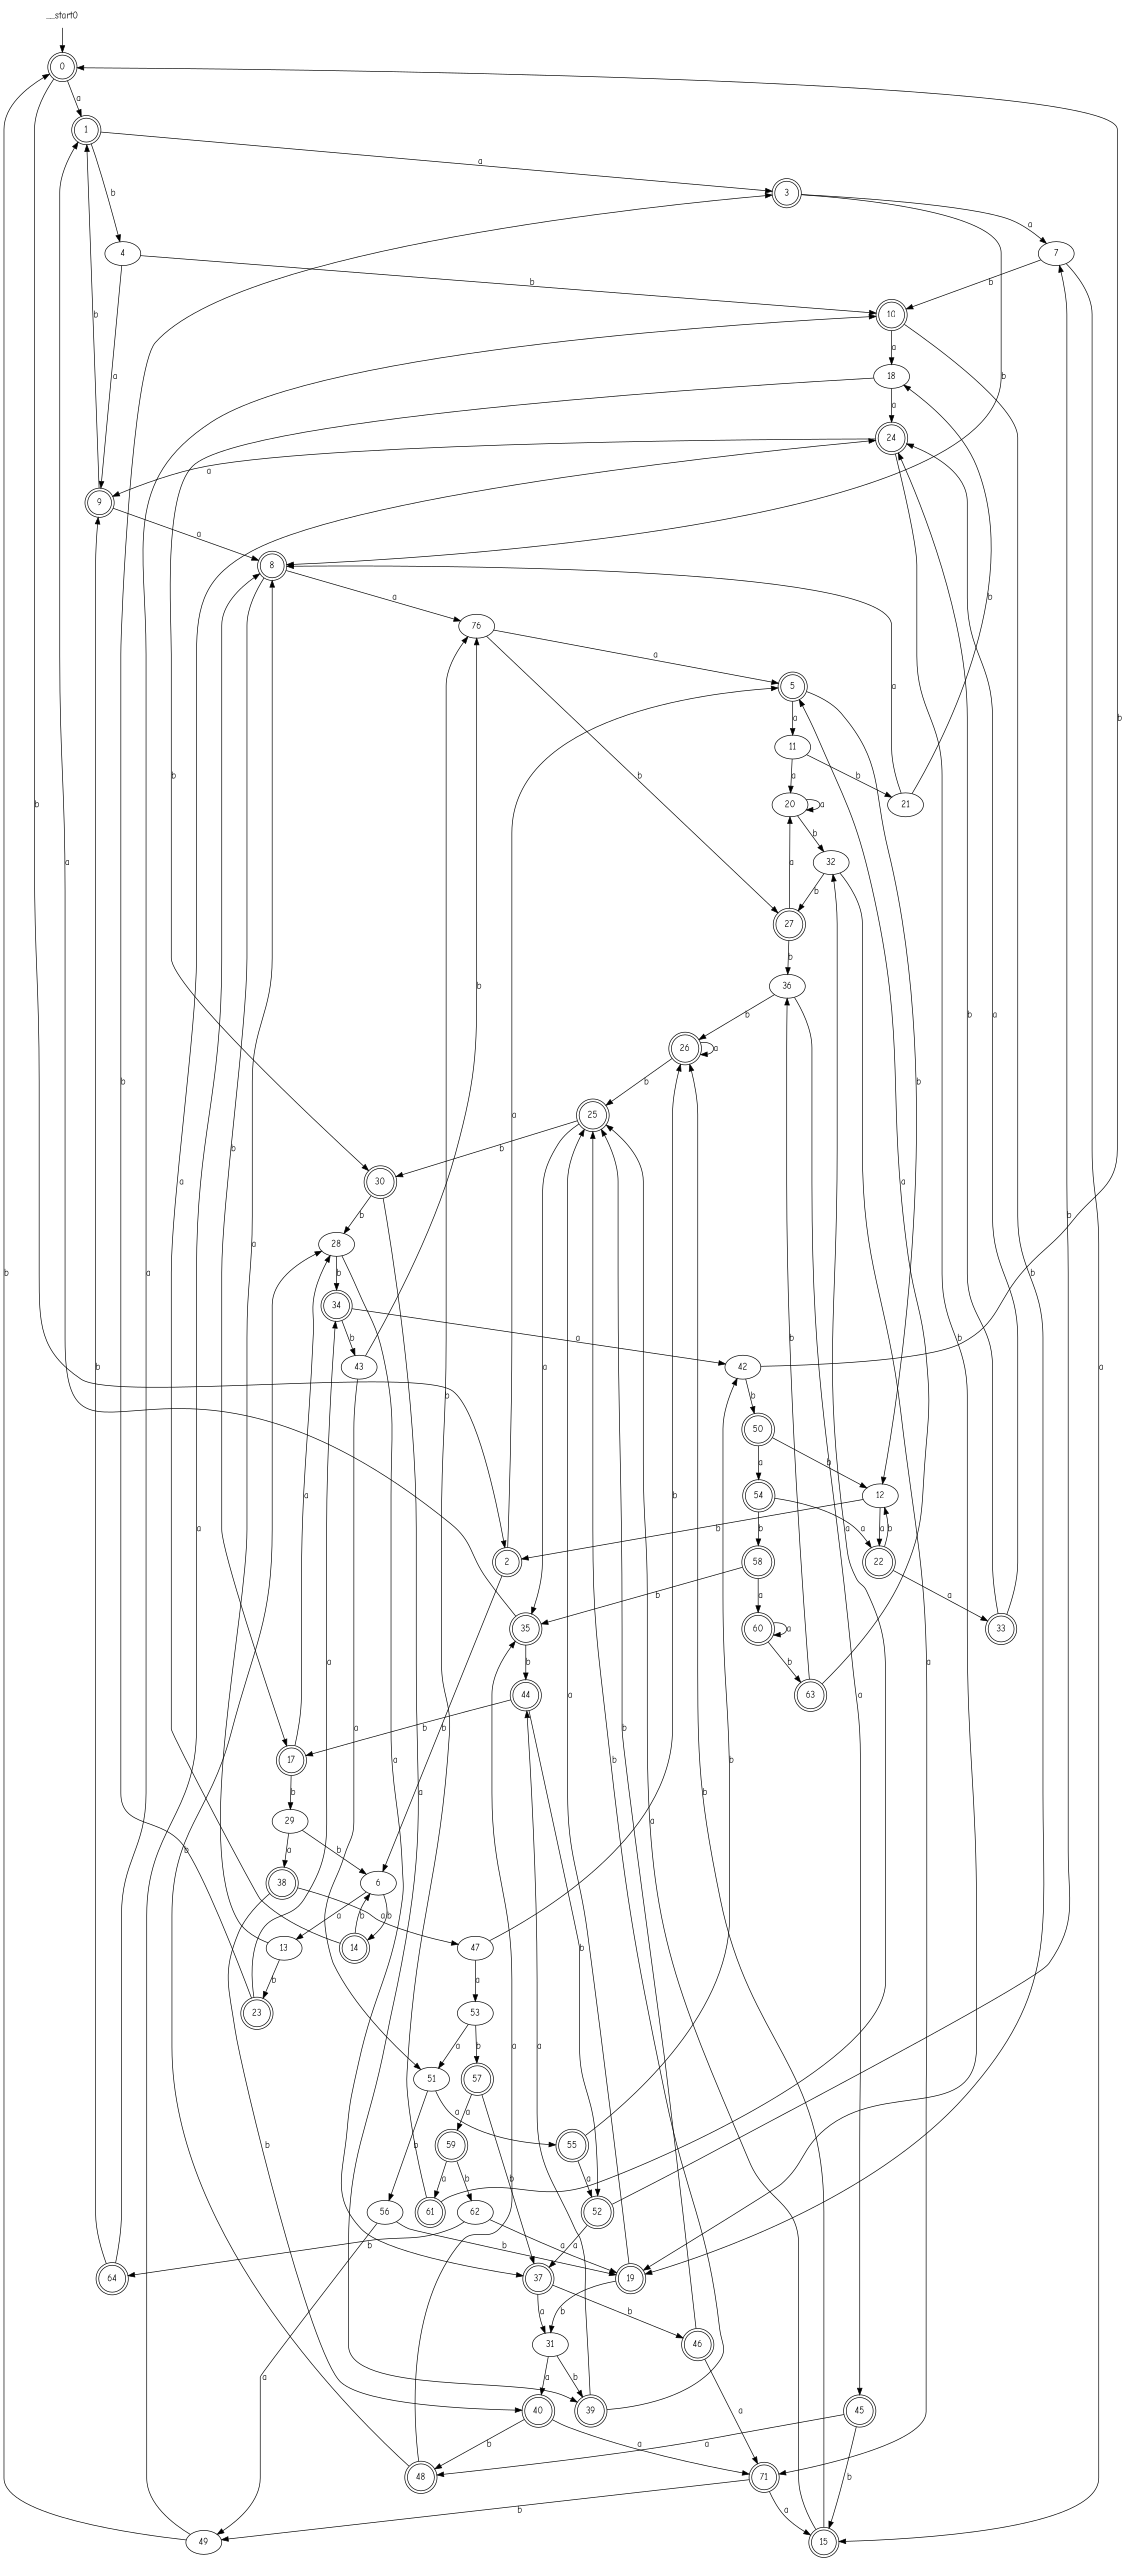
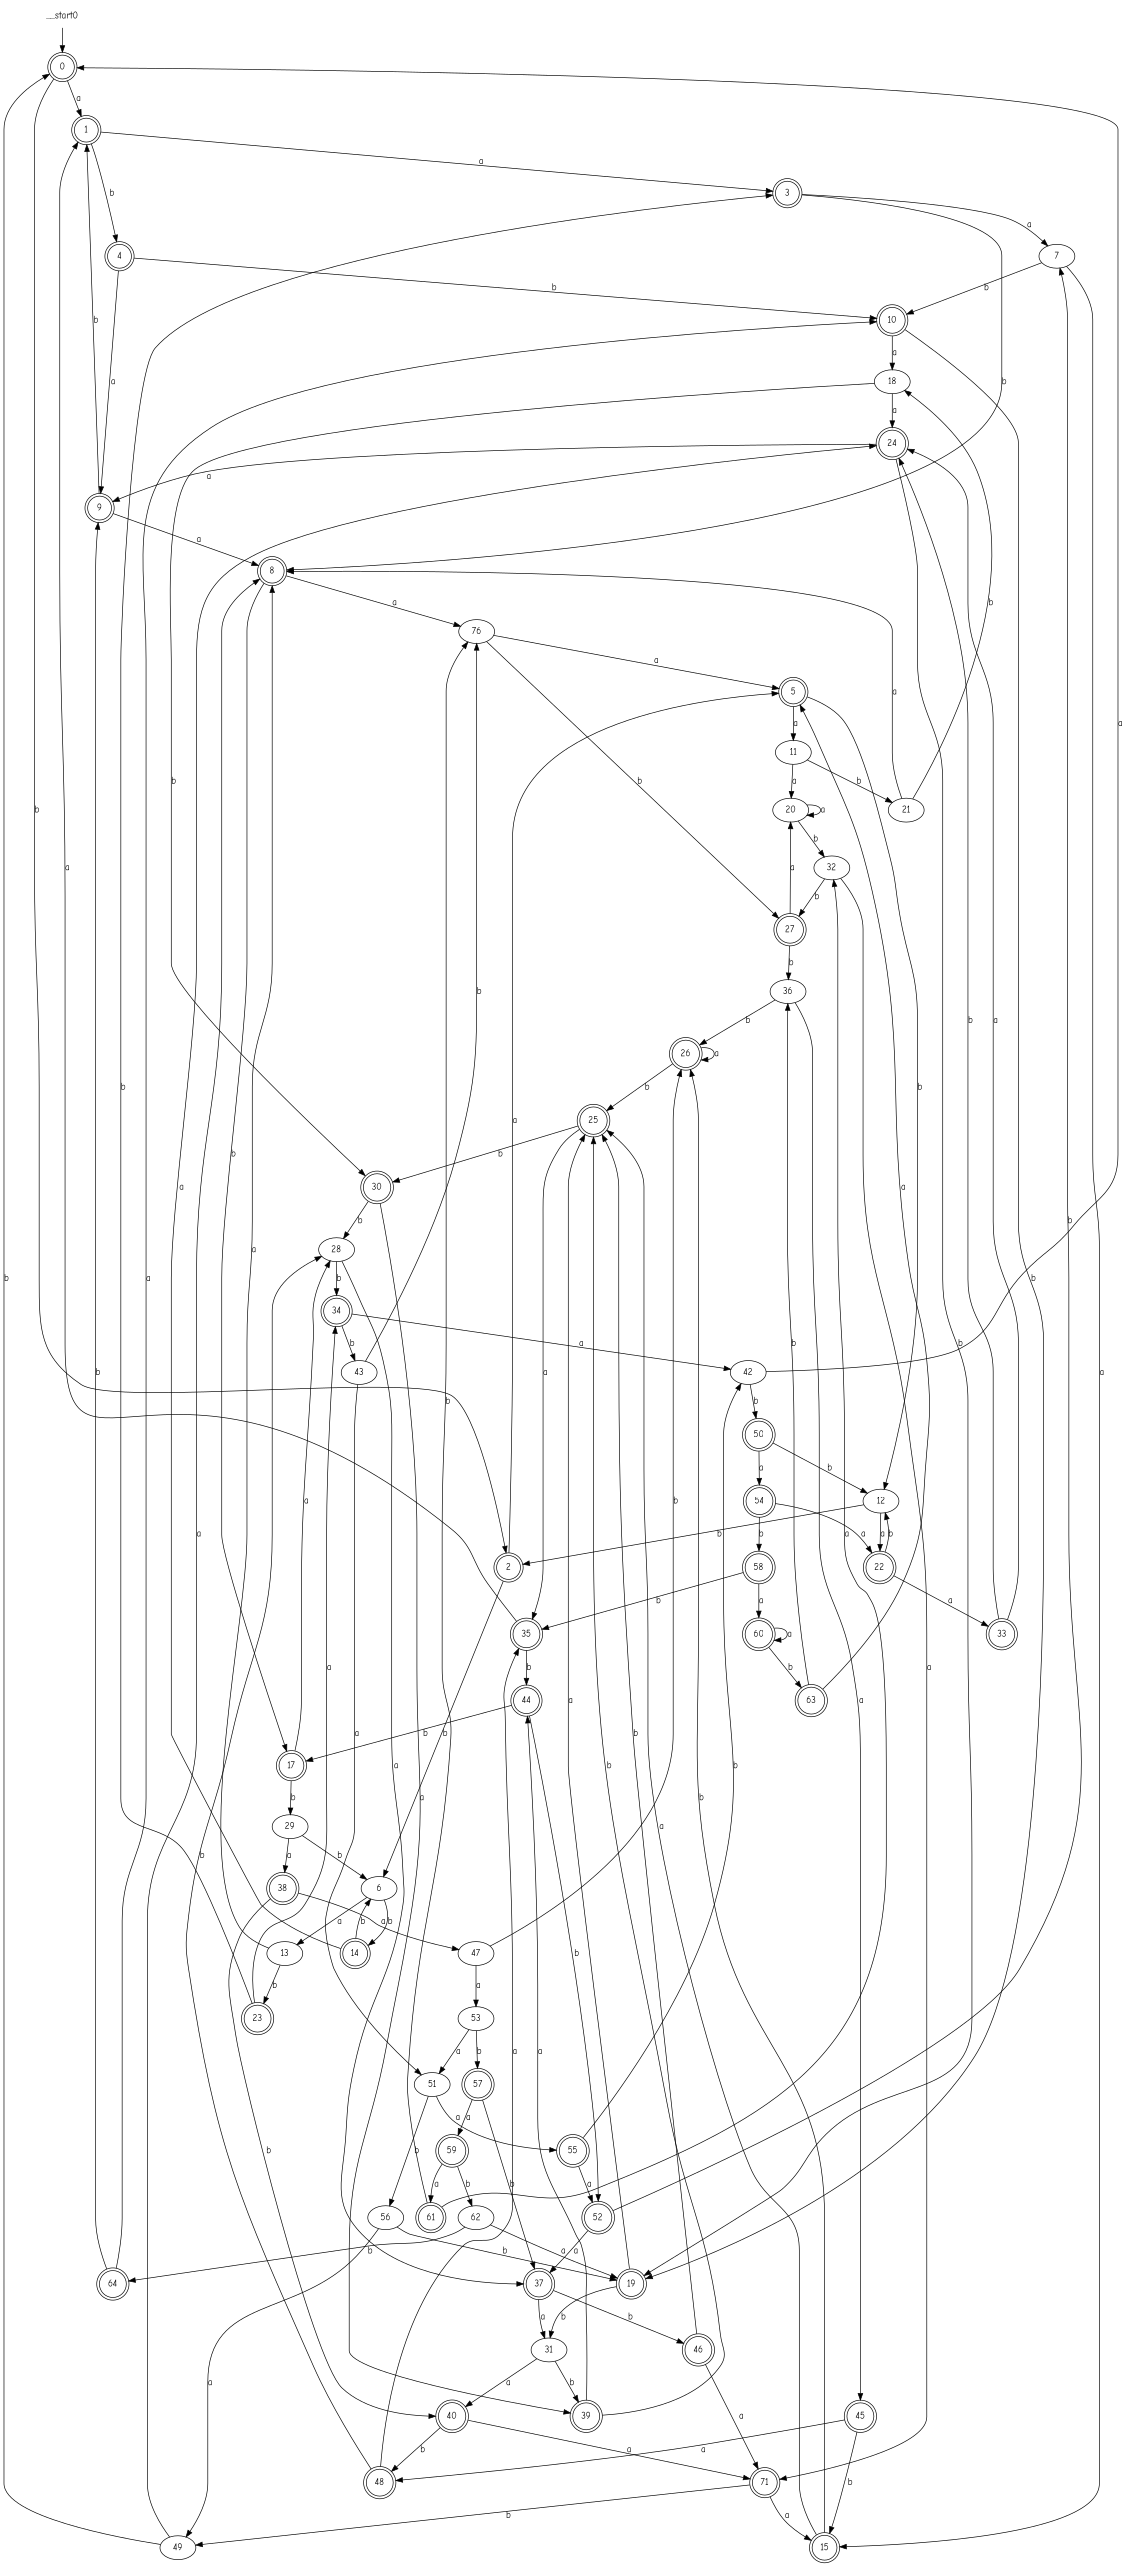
node "4": shape ellipse -> doublecircle
edge "42" -> "0": label "b" -> "a"
